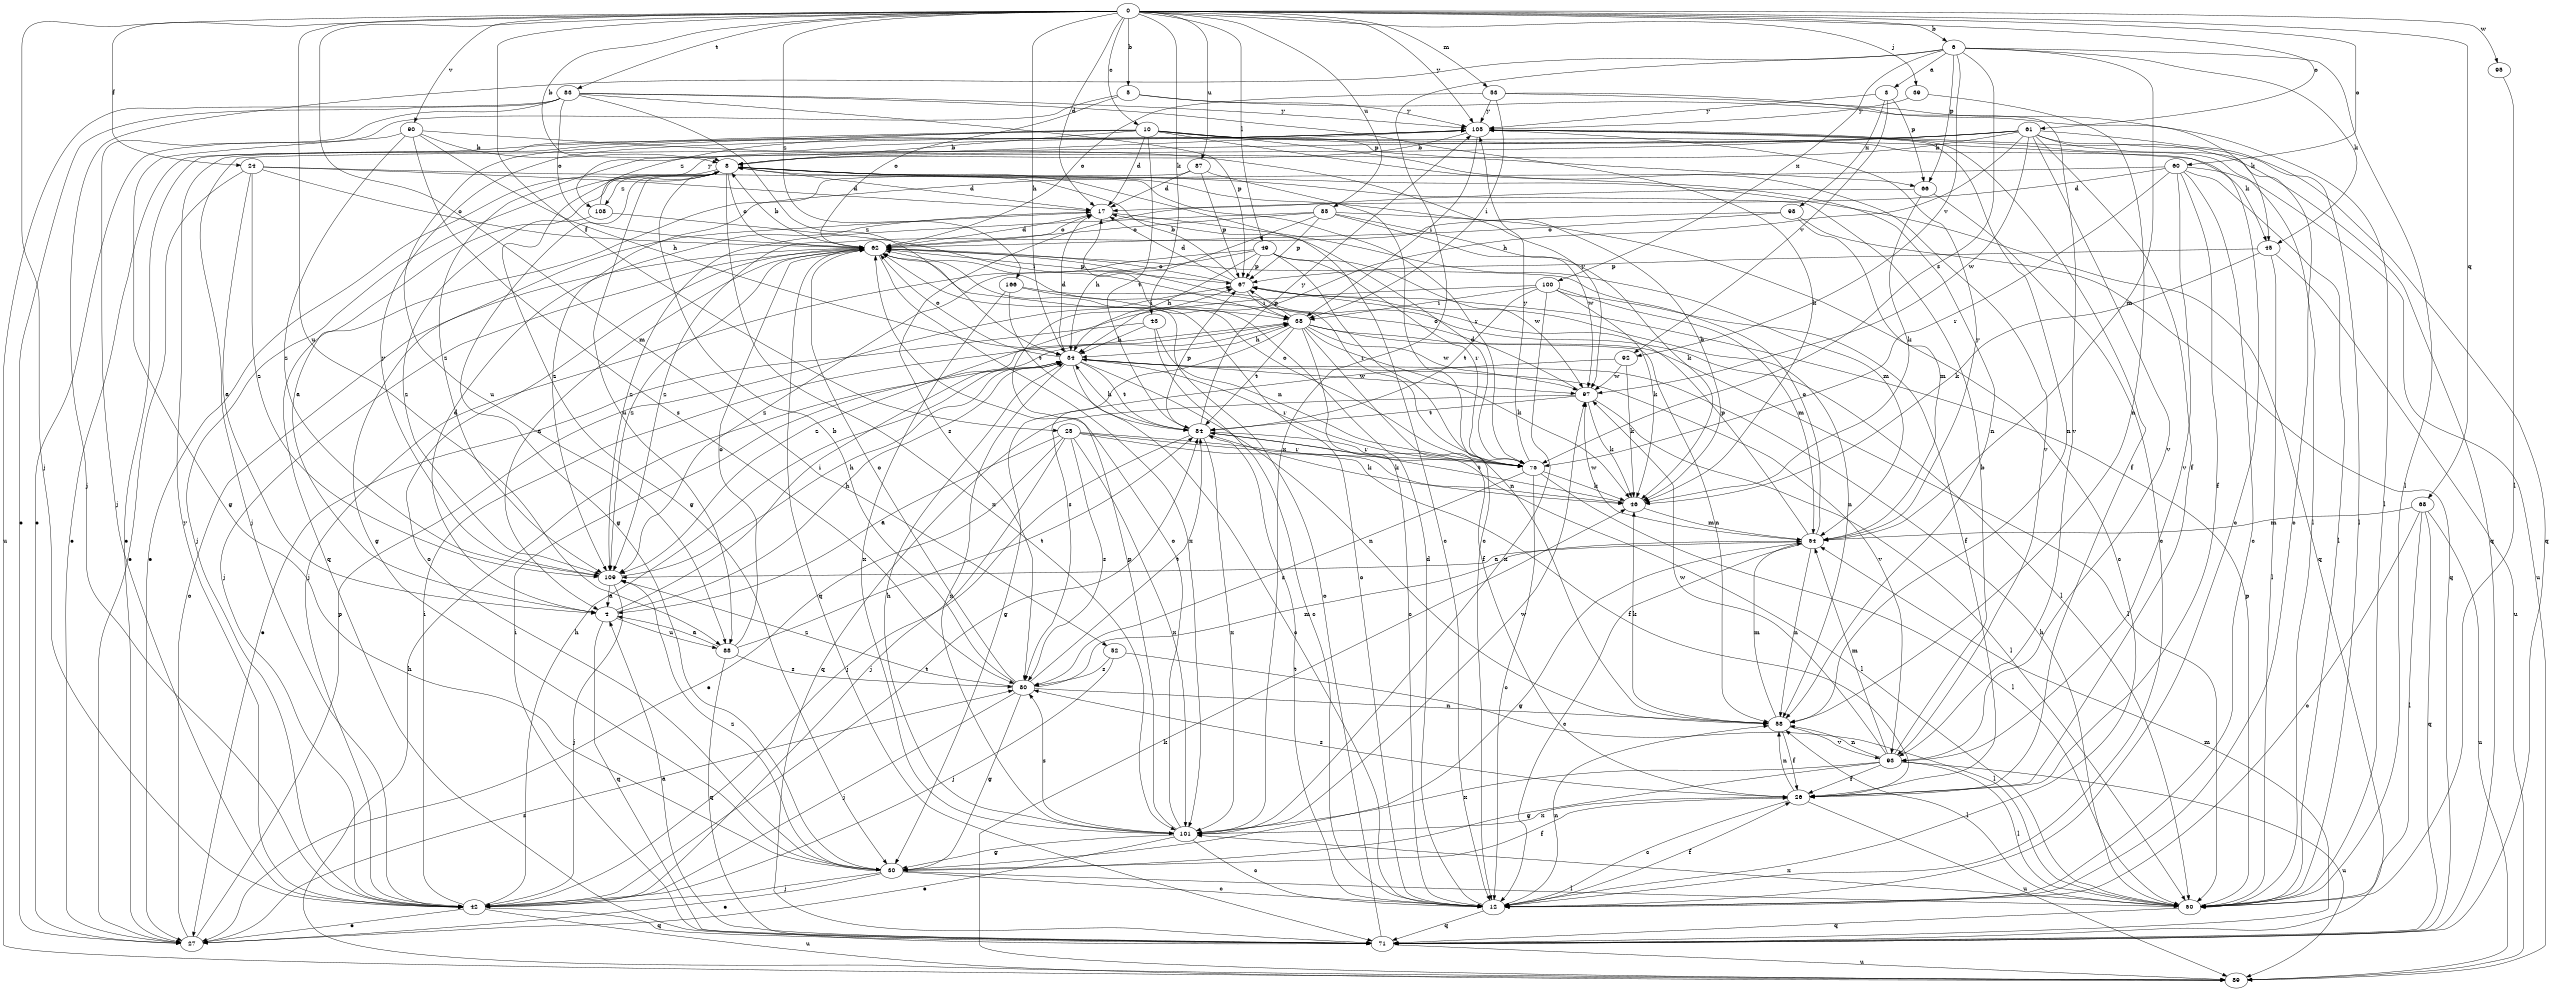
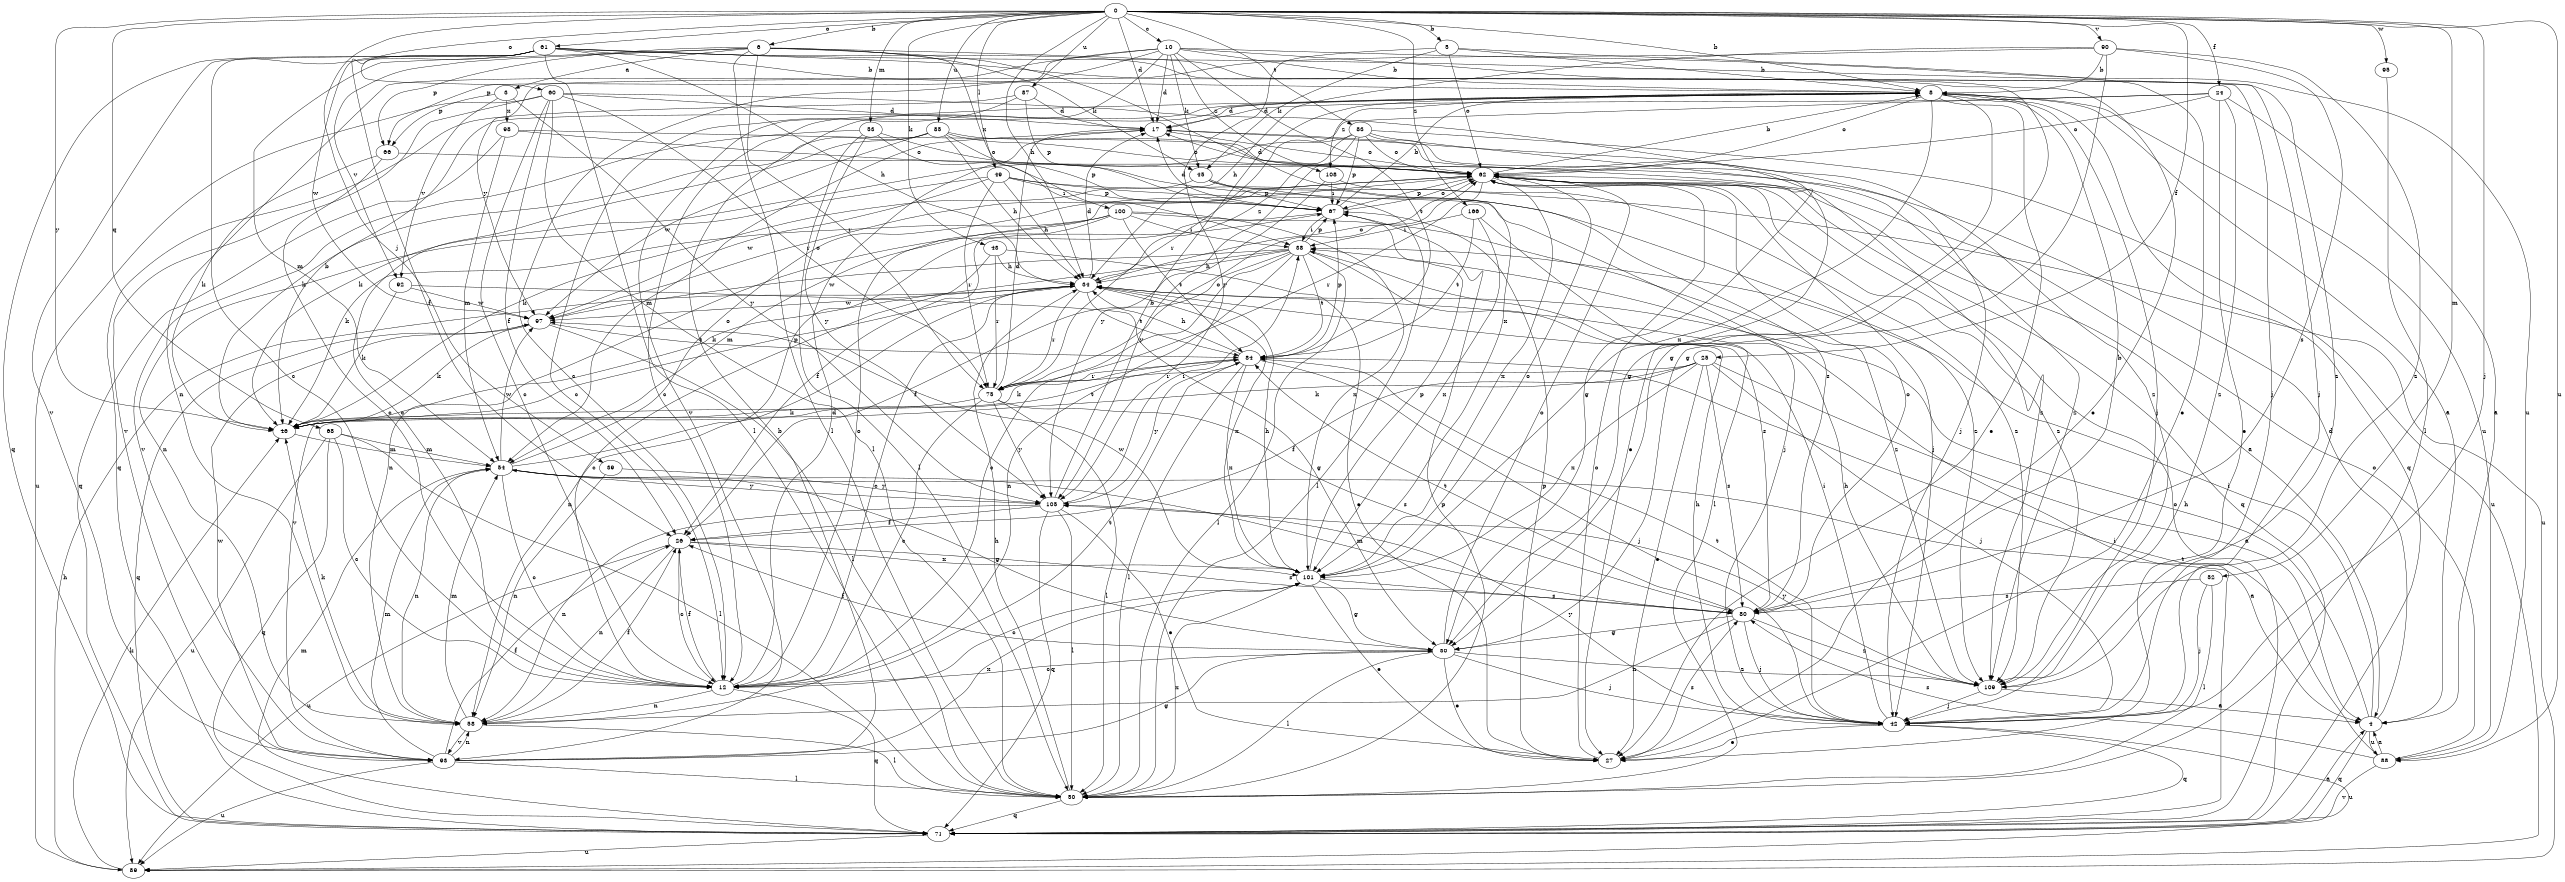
edge "0" -> "105": now "0" -> "46"
edge "5" -> "8": added, label "b"
edge "108" -> "38": now "108" -> "67"
edge "6" -> "75": label "s" -> "r"
edge "43" -> "75": label "n" -> "r"
edge "54" -> "109": now "54" -> "4"
edge "88" -> "71": label "q" -> "v"
edge "50" -> "58": reversed
